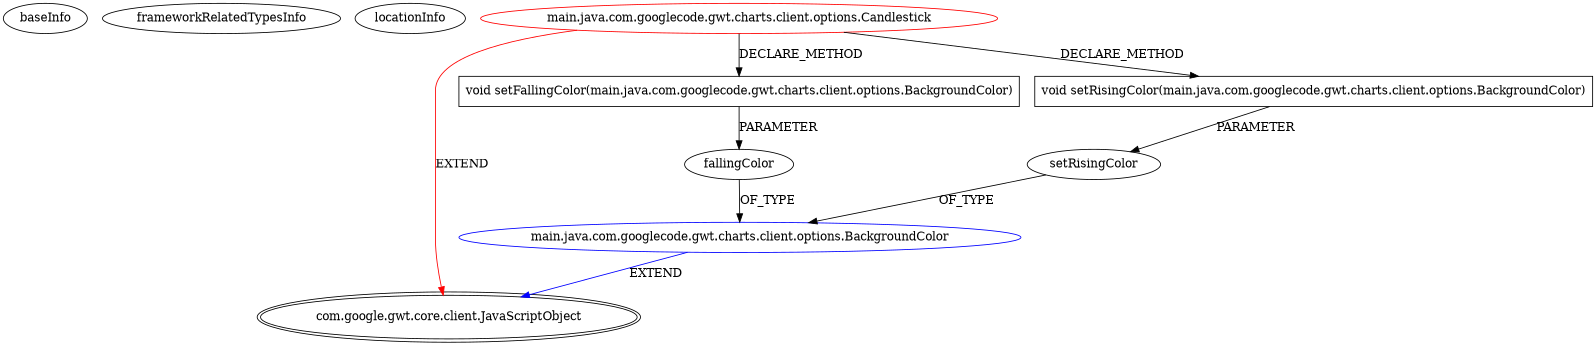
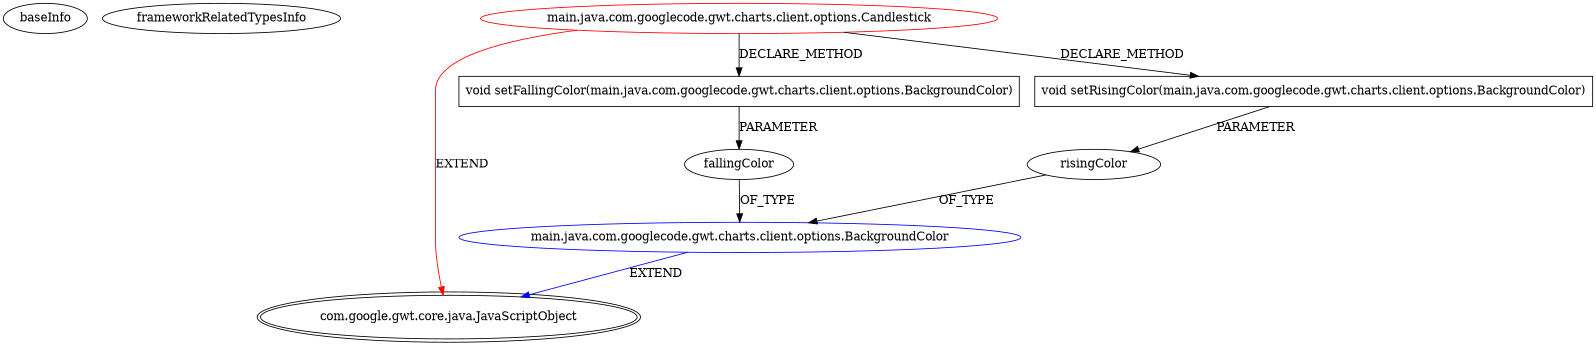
node "locationInfo": removed
node "setRisingColor": label "setRisingColor" -> "risingColor"
node "com.google.gwt.core.client.JavaScriptObject": label "com.google.gwt.core.client.JavaScriptObject" -> "com.google.gwt.core.java.JavaScriptObject"
